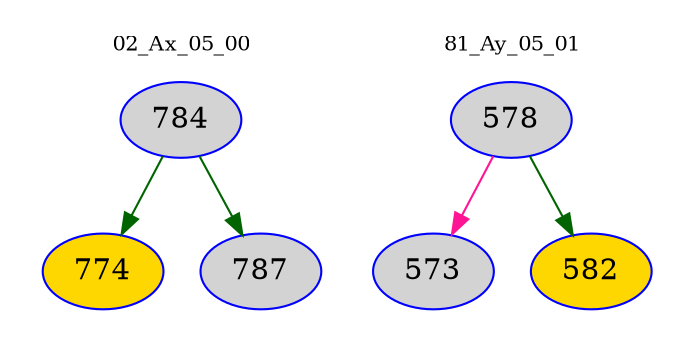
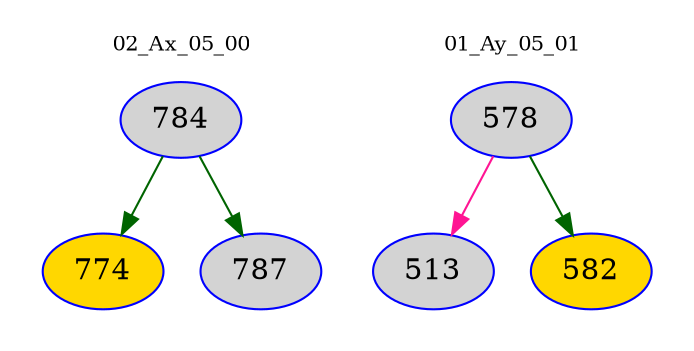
cluster "81_Ay_05_01": label "81_Ay_05_01" -> "01_Ay_05_01"
node "573": label "573" -> "513"
